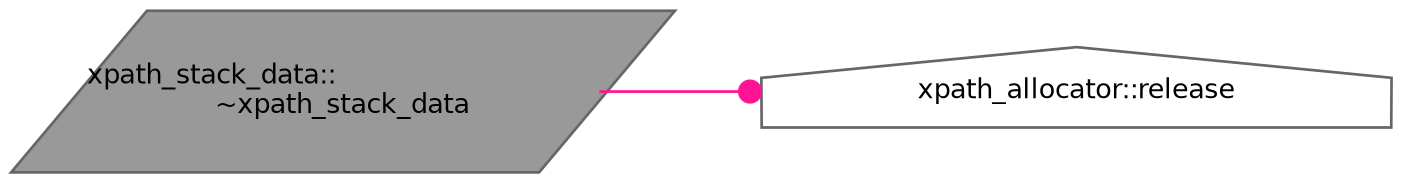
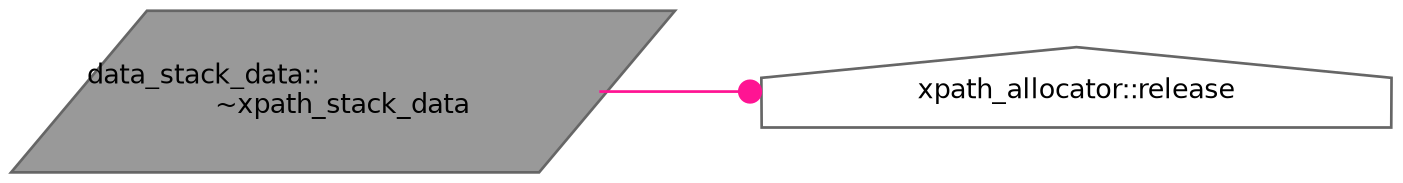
node "xpath_stack_data:: ~xpath_stack_data": label "xpath_stack_data:: ~xpath_stack_data" -> "data_stack_data:: ~xpath_stack_data"
